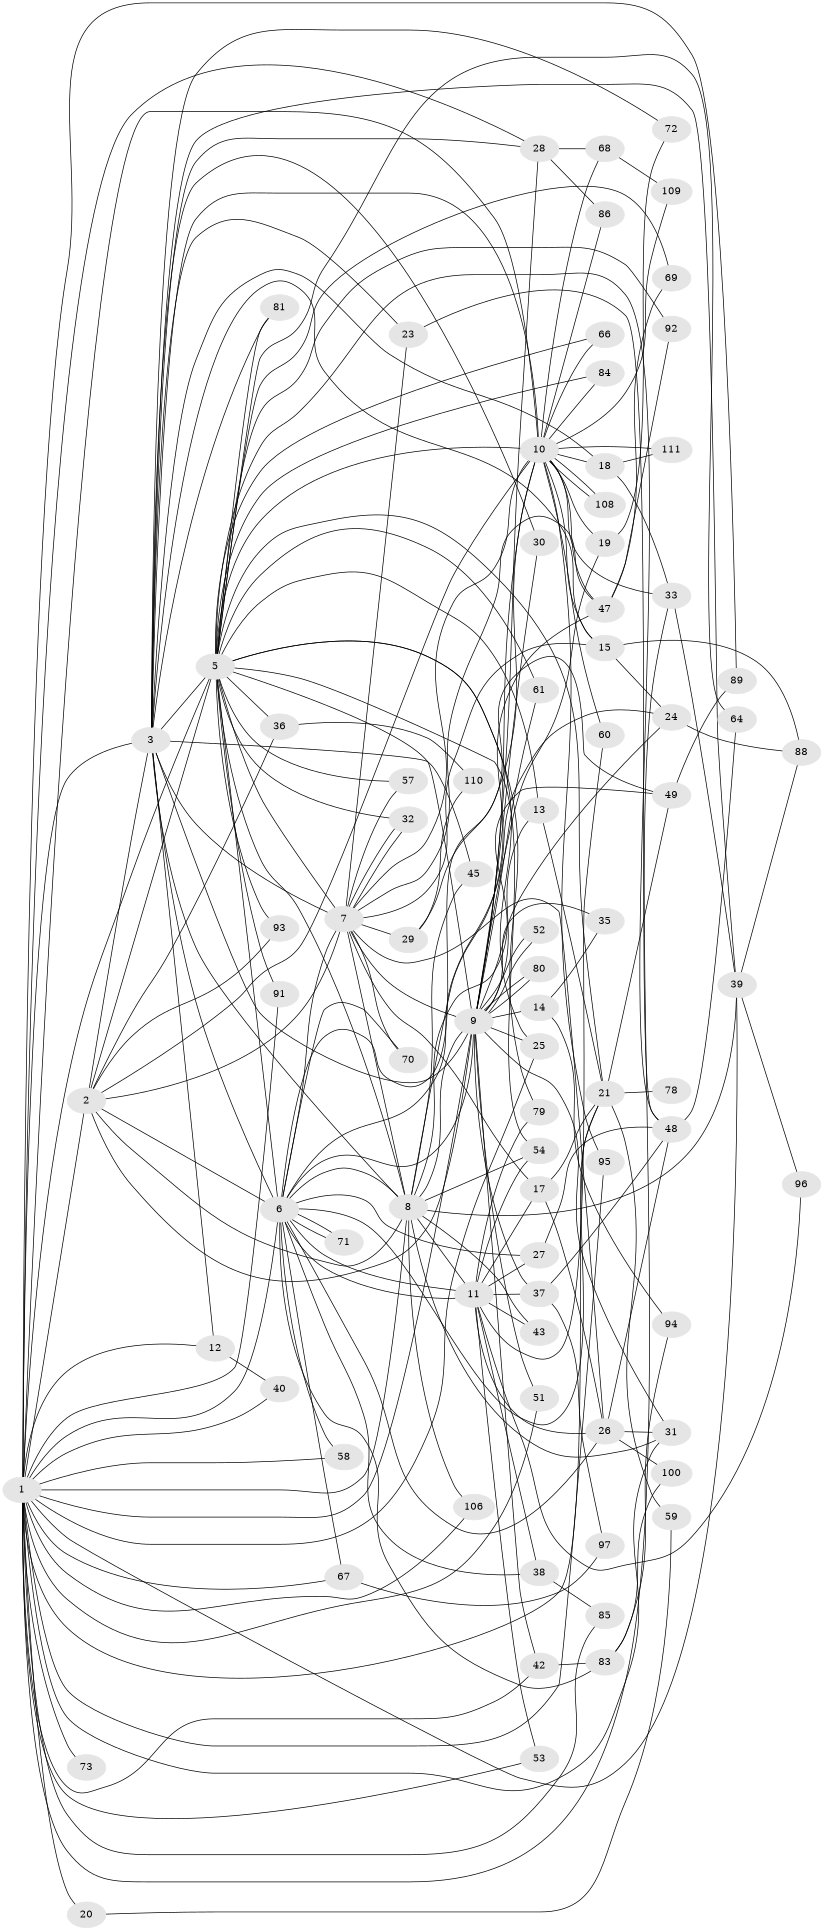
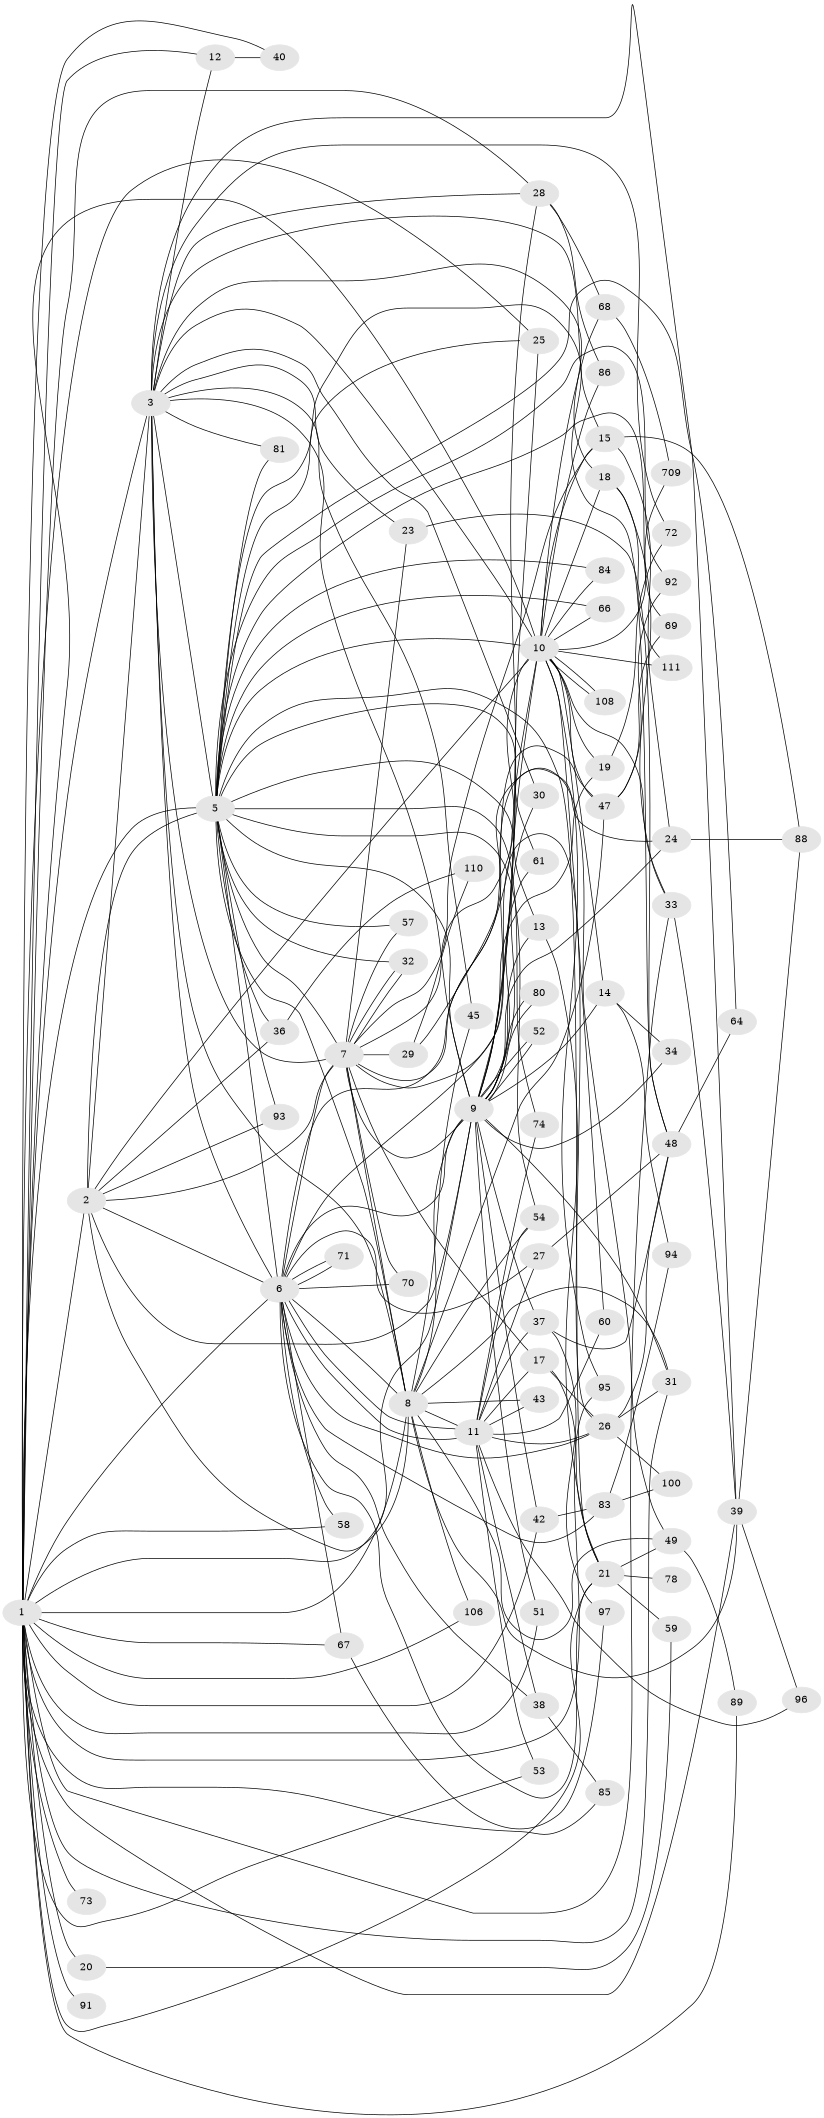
node "109": label "109" -> "709"
edge "10" -- "14": added
edge "5" -- "91": removed
node "35": label "35" -> "34"
node "79": label "79" -> "74"
